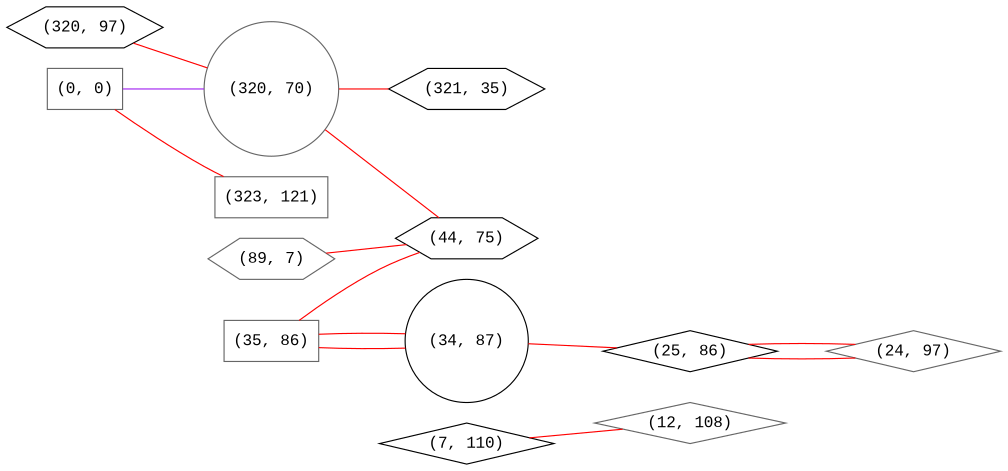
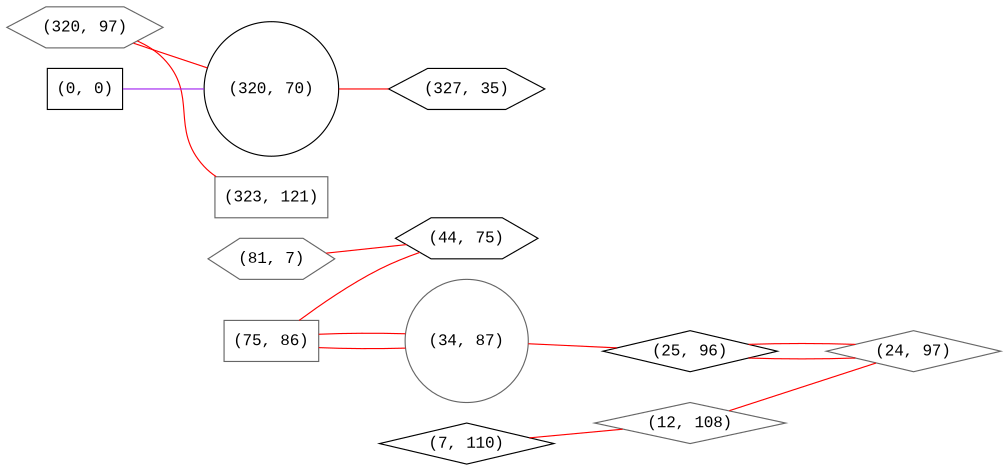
node "(320, 97)": color black -> gray40
node "(0, 0)": color gray40 -> black
node "(320, 70)": color gray40 -> black
node "(321, 35)": label "(321, 35)" -> "(327, 35)"
edge "(0, 0)" -- "(323, 121)": now "(320, 97)" -- "(323, 121)"
edge "(320, 70)" -- "(44, 75)": removed
node "(89, 7)": label "(89, 7)" -> "(81, 7)"
node "(35, 86)": label "(35, 86)" -> "(75, 86)"
node "(34, 87)": color black -> gray40
node "(25, 86)": label "(25, 86)" -> "(25, 96)"
edge "(24, 97)" -- "(12, 108)": added
